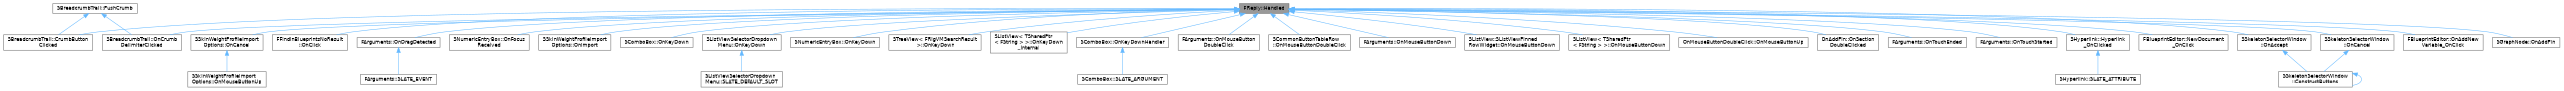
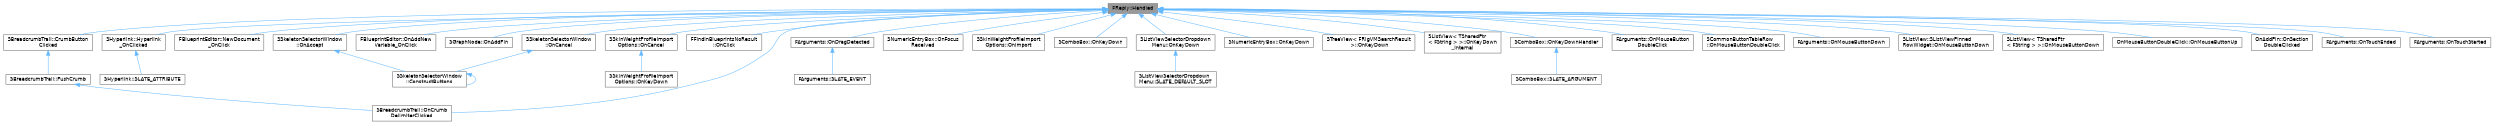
edge "SBreadcrumbTrail::CrumbButton Clicked" -> "SBreadcrumbTrail::PushCrumb": reversed
node "SSkinWeightProfileImport Options::OnMouseButtonUp": label "SSkinWeightProfileImport Options::OnMouseButtonUp" -> "SSkinWeightProfileImport Options::OnKeyDown"
